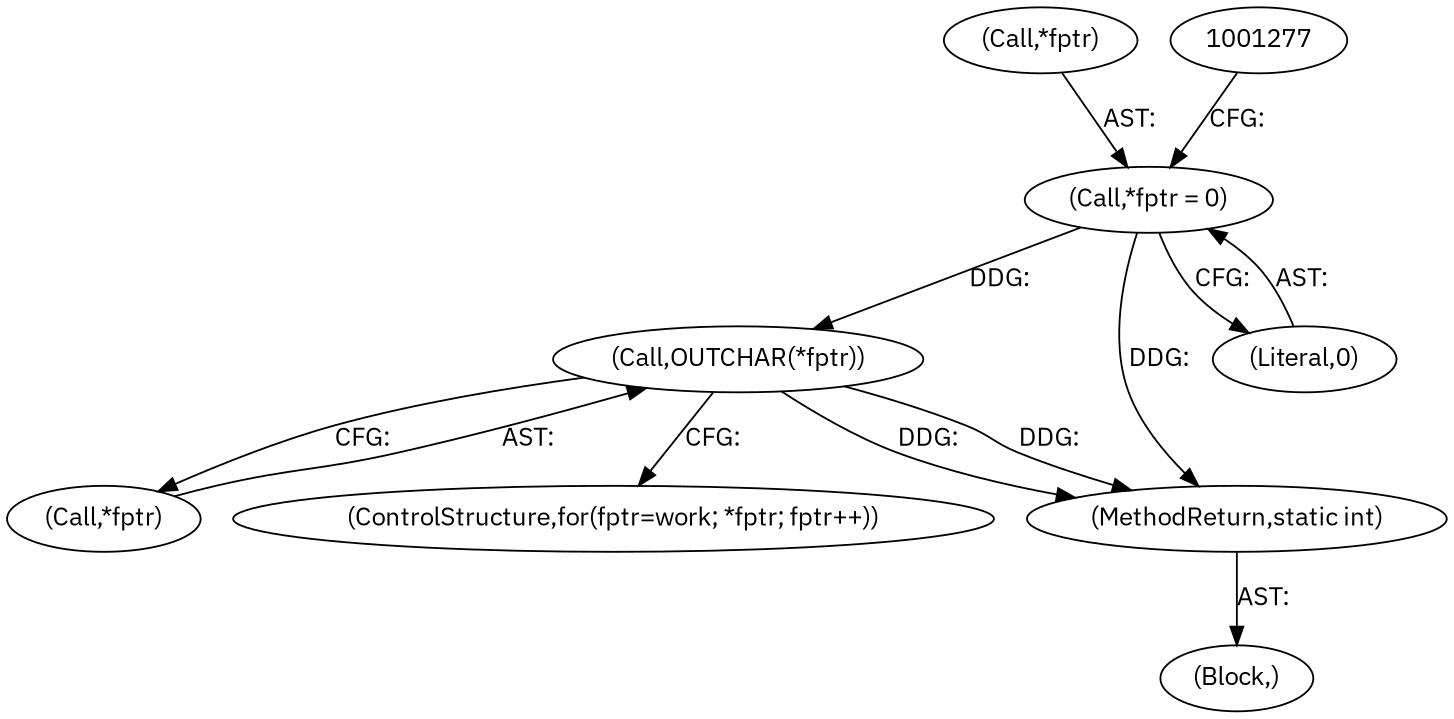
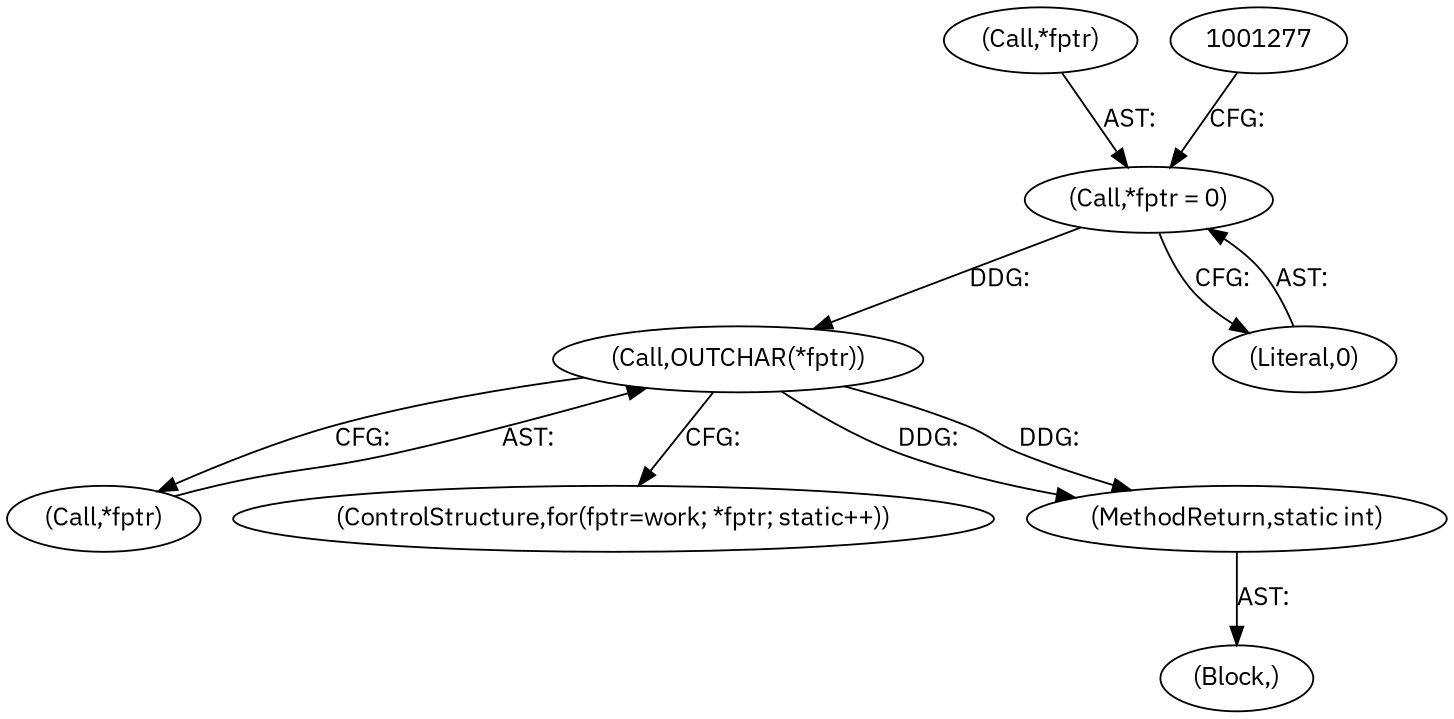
edge "(Call,*fptr = 0)" -> "(MethodReturn,static int)": removed, label "DDG:"
node "(ControlStructure,for(fptr=work; *fptr; fptr++))": label "(ControlStructure,for(fptr=work; *fptr; fptr++))" -> "(ControlStructure,for(fptr=work; *fptr; static++))"
